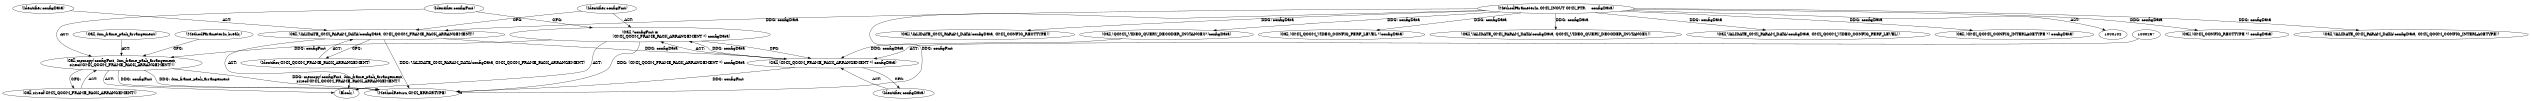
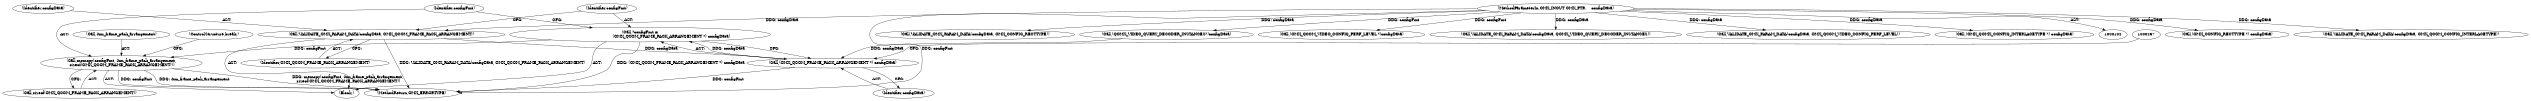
edge "(MethodParameterIn,OMX_INOUT OMX_PTR     configData)" -> "(Call,(QOMX_VIDEO_QUERY_DECODER_INSTANCES*)configData)": label "DDG: configData" -> "DDG: configFmt"
edge "(MethodParameterIn,OMX_INOUT OMX_PTR     configData)" -> "(Call,(OMX_QCOM_VIDEO_CONFIG_PERF_LEVEL *)configData)": label "DDG: configData" -> "DDG: configFmt"
node "(MethodParameterIn,break;)": label "(MethodParameterIn,break;)" -> "(ControlStructure,break;)"
edge "1000237" -> "(Call,(OMX_QCOM_FRAME_PACK_ARRANGEMENT *) configData)": label "AST: " -> "CFG: "
